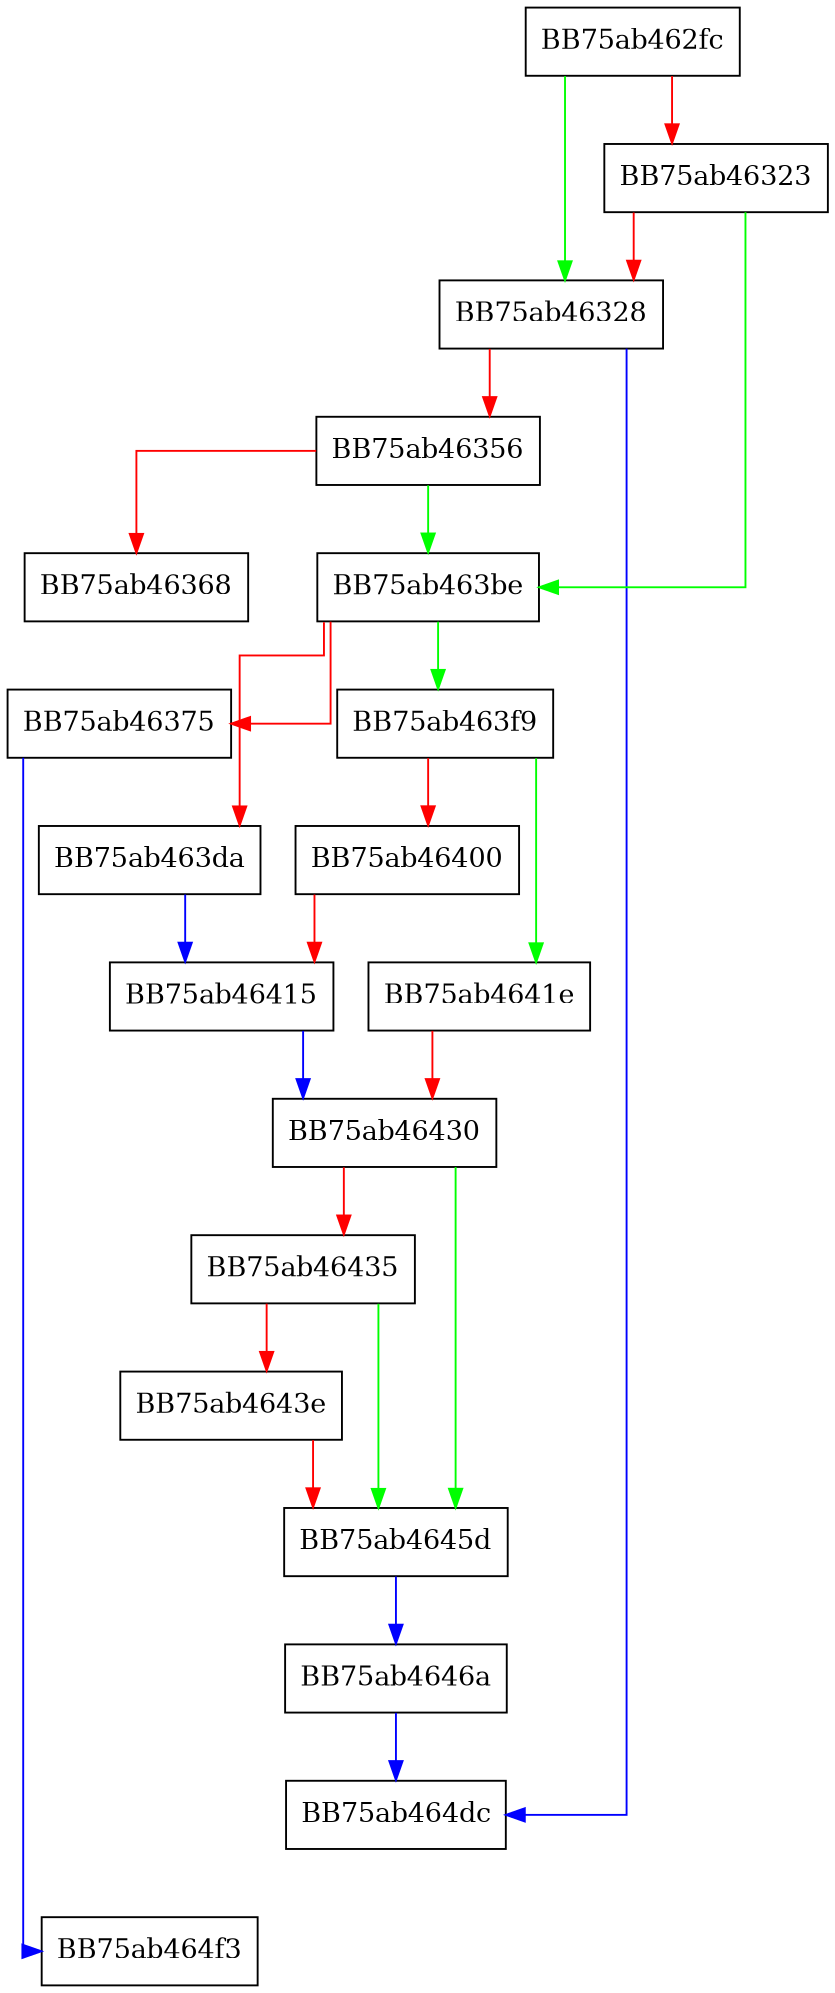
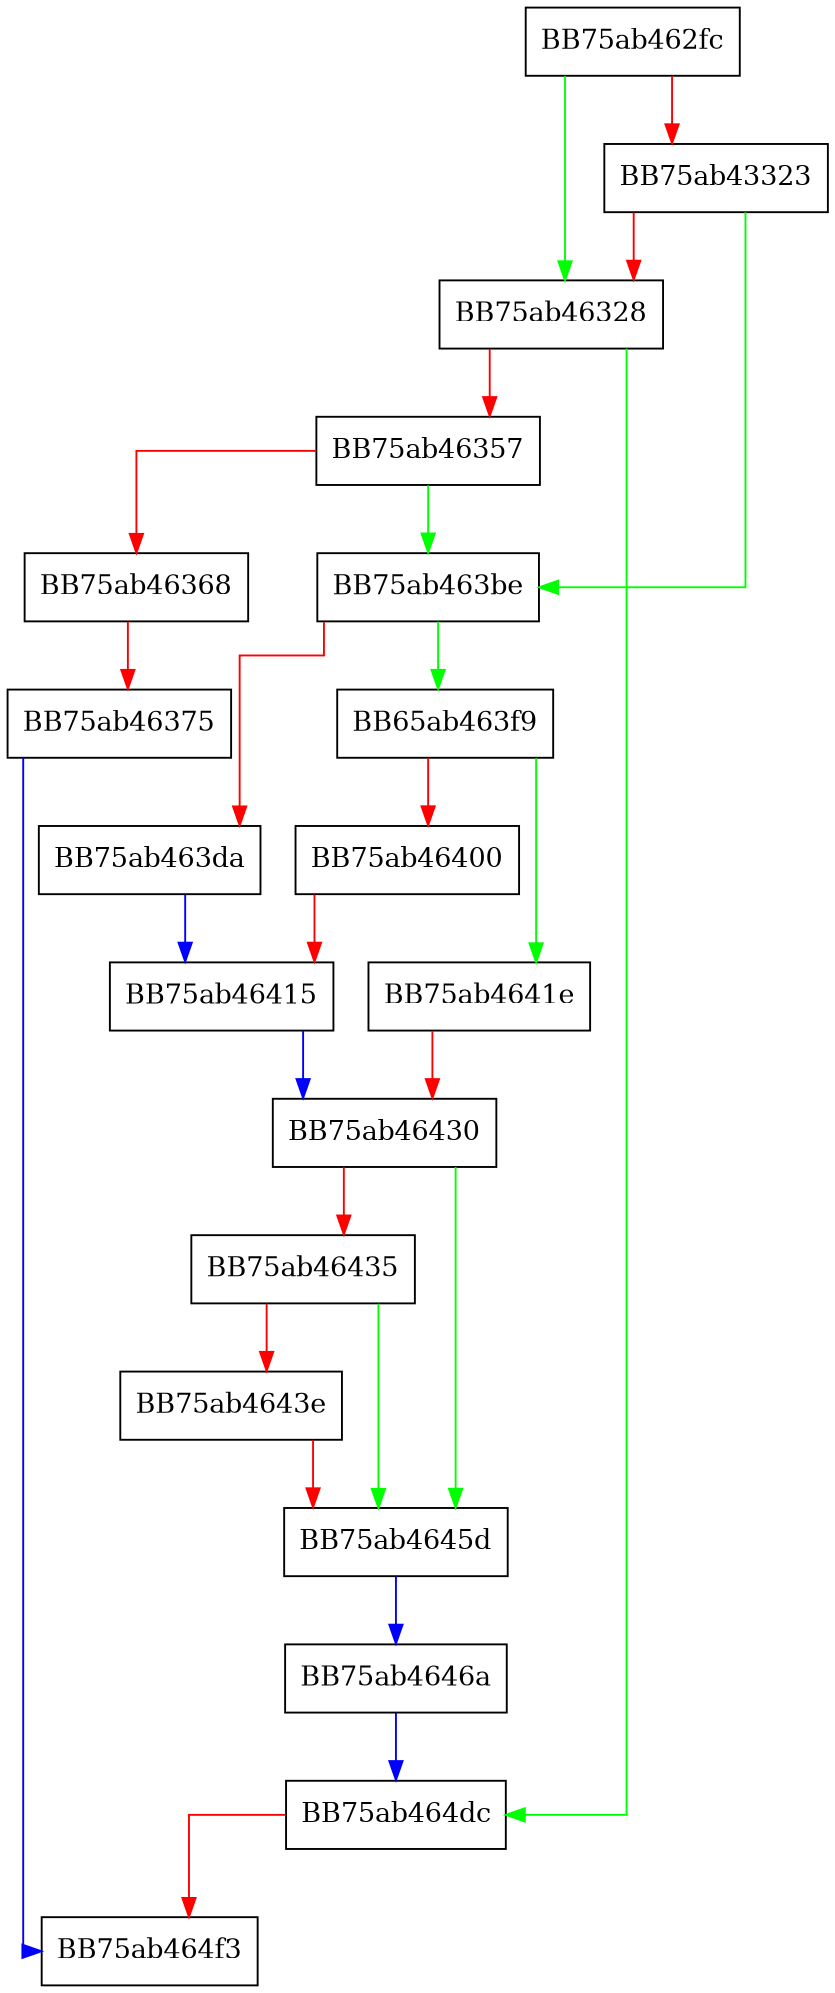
node "BB75ab46323": label "BB75ab46323" -> "BB75ab43323"
node "BB75ab46356": label "BB75ab46356" -> "BB75ab46357"
edge "BB75ab463be" -> "BB75ab46375": now "BB75ab46368" -> "BB75ab46375"
node "BB75ab463f9": label "BB75ab463f9" -> "BB65ab463f9"
edge "BB75ab46328" -> "BB75ab464dc": color blue -> green
edge "BB75ab464dc" -> "BB75ab464f3": added
